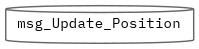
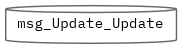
node "msg_Update_Position": label "msg_Update_Position" -> "msg_Update_Update"
